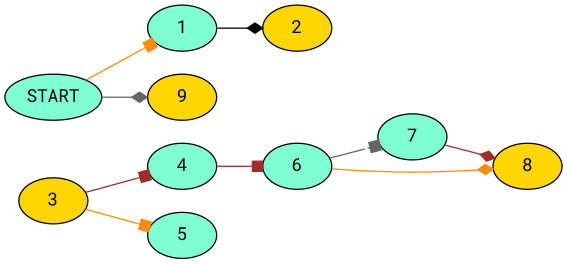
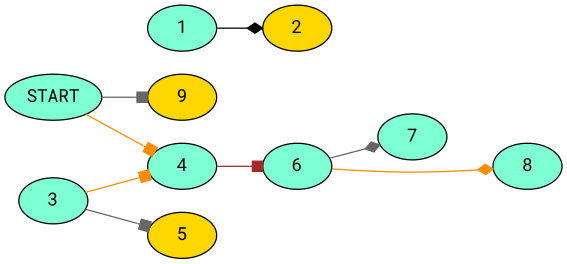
edge "START" -> "1": now "START" -> "4"
edge "START" -> "9": arrowhead diamond -> box
edge "7" -> "8": removed
edge "6" -> "7": arrowhead box -> diamond
node "8": fillcolor gold -> aquamarine
edge "3" -> "4": color brown -> darkorange
node "3": fillcolor gold -> aquamarine
edge "3" -> "5": color darkorange -> gray40
node "5": fillcolor aquamarine -> gold
